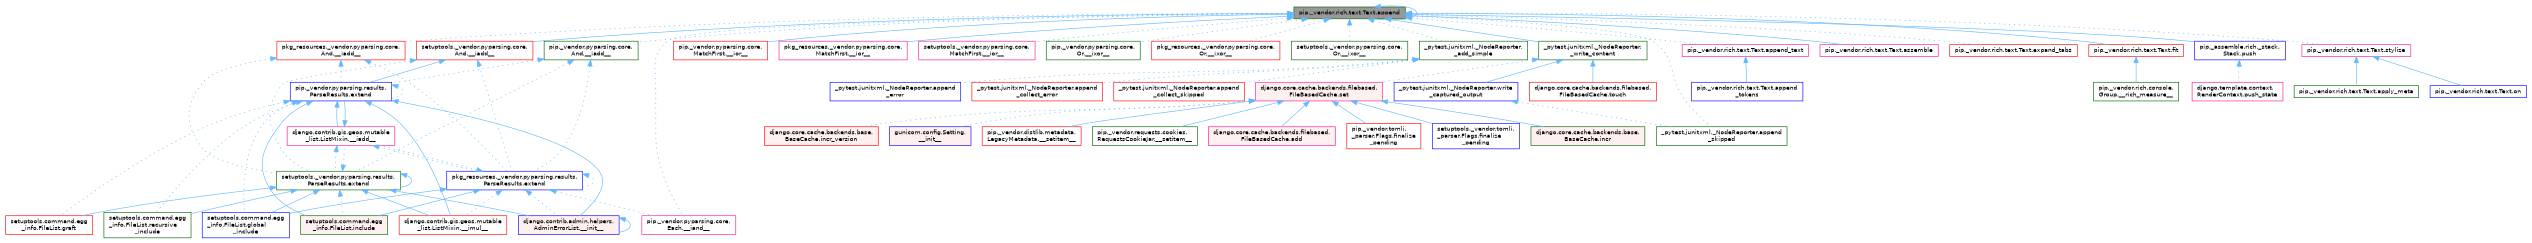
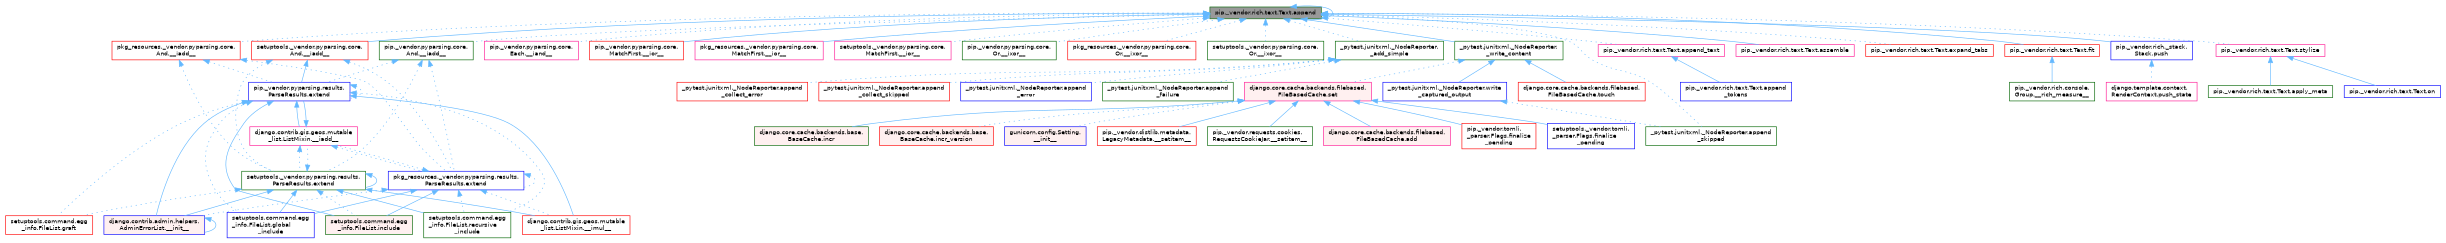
node "pip._assemble.rich._stack. Stack.push": label "pip._assemble.rich._stack. Stack.push" -> "pip._vendor.rich._stack. Stack.push"
node "_pytest.junitxml._NodeReporter.append _failure": added
edge "setuptools.command.egg _info.FileList.graft" -> "setuptools._vendor.pyparsing.results. ParseResults.extend": style solid -> dotted
edge "pip._vendor.pyparsing.core. Each.__iand__" -> "pkg_resources._vendor.pyparsing.results. ParseResults.extend": now "setuptools.command.egg _info.FileList.recursive _include" -> "pkg_resources._vendor.pyparsing.results. ParseResults.extend"
